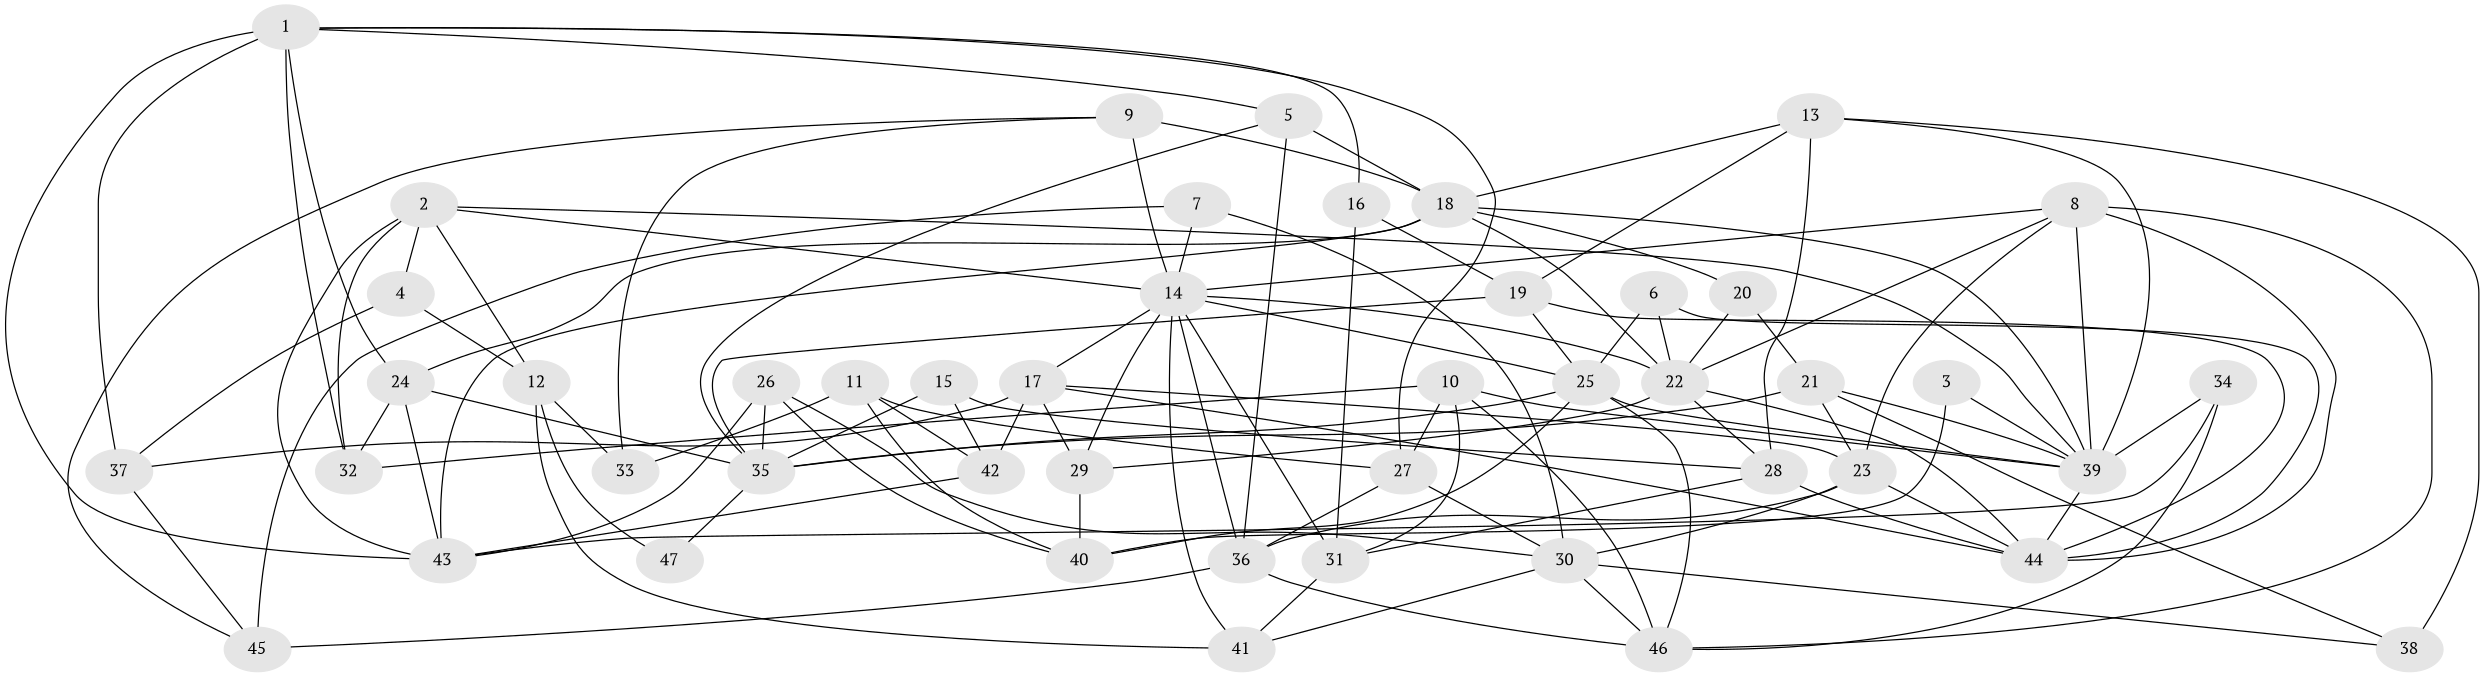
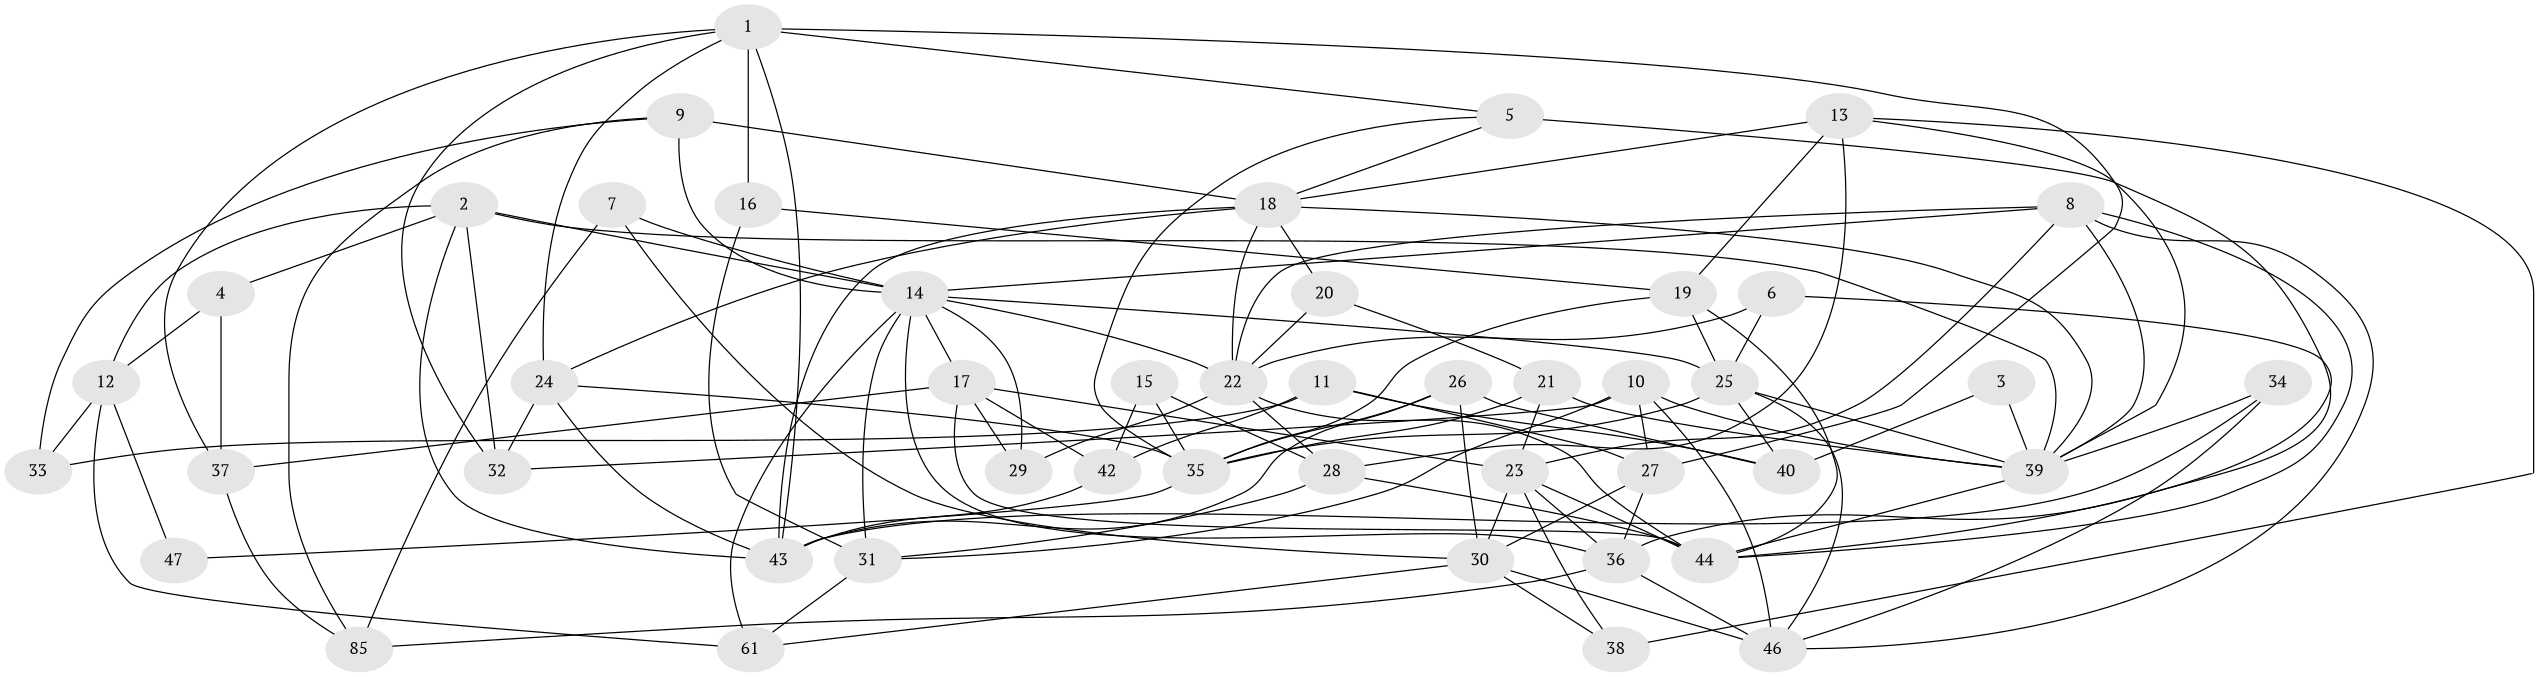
edge "29" -- "40": removed
edge "21" -- "38": now "23" -- "38"
node "45": label "45" -> "85"
node "41": label "41" -> "61"
